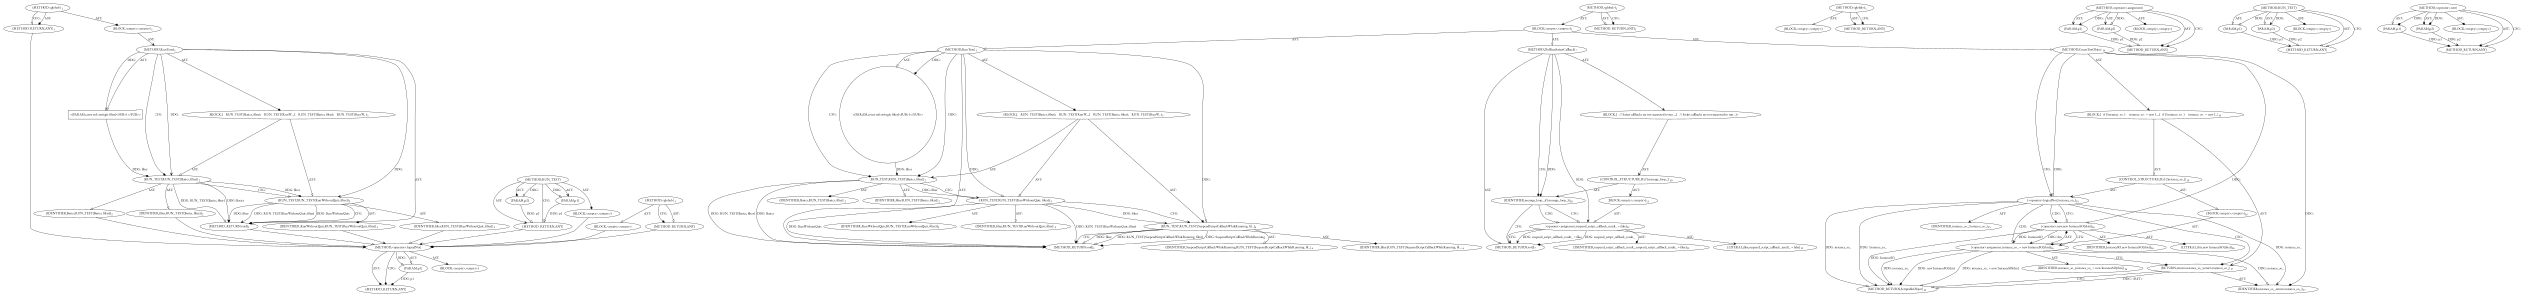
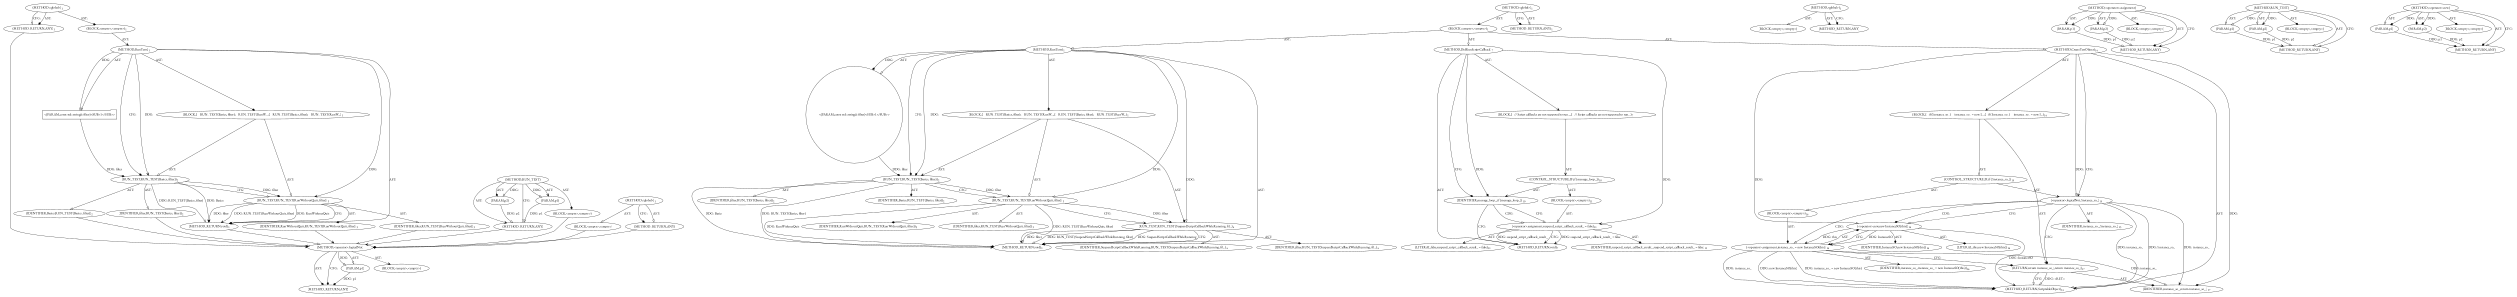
edge "(METHOD,CreateTestObject)" -> "(METHOD_RETURN,ScriptableObject)": added, label "AST:"
